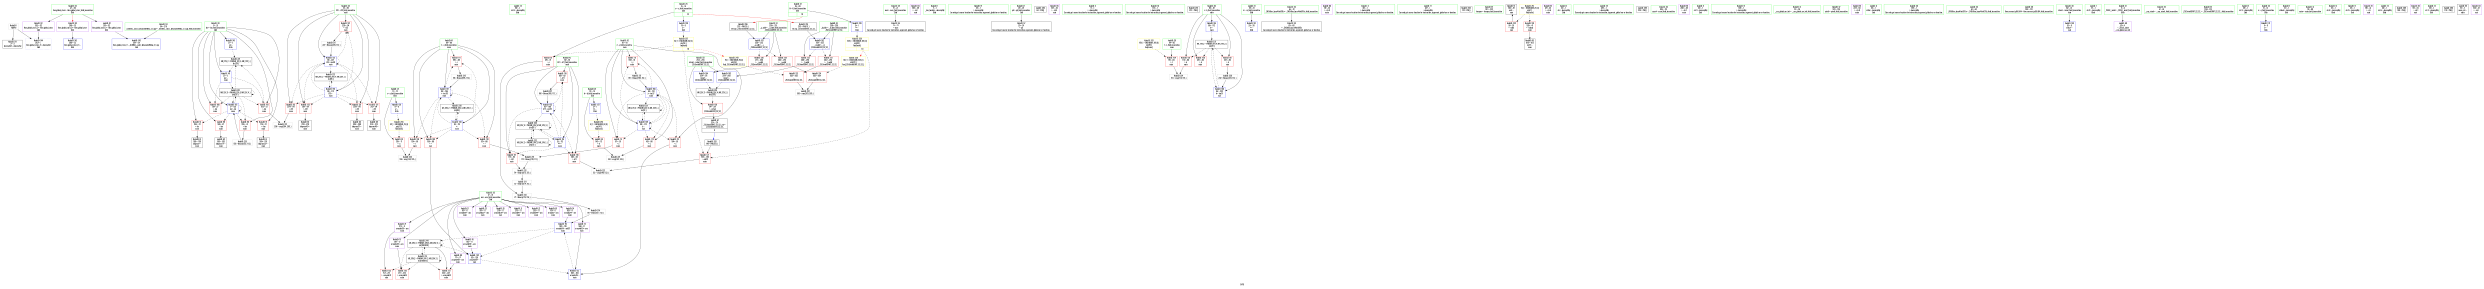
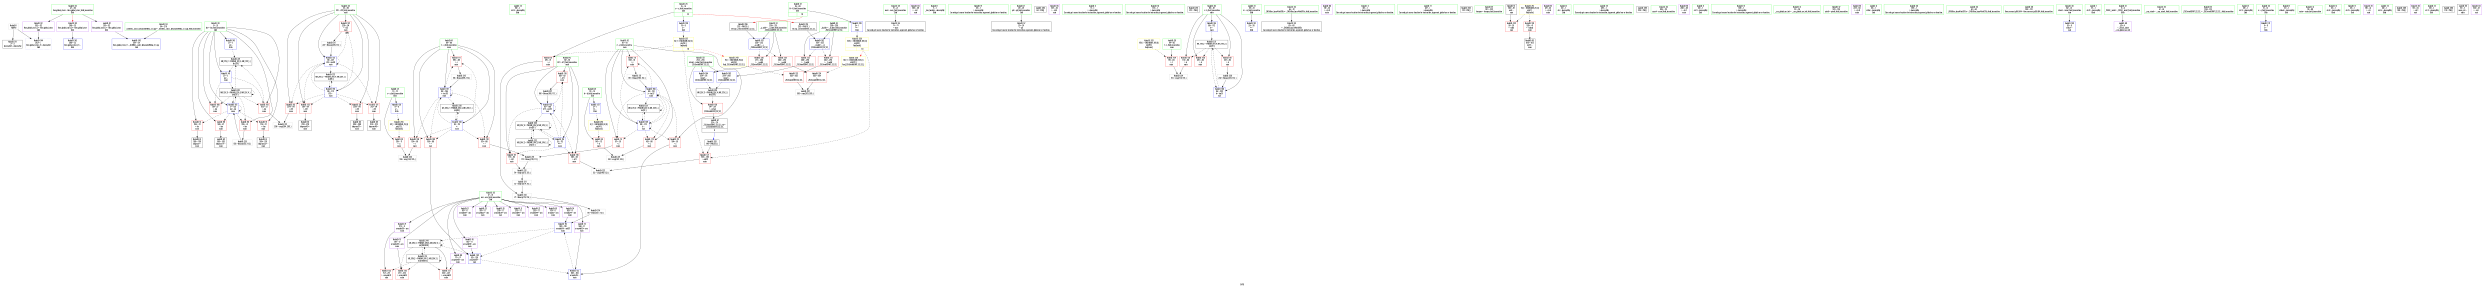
edge "NodeID: 102" -> "NodeID: 59": reversed
edge "NodeID: 159" -> "NodeID: 120": removed
